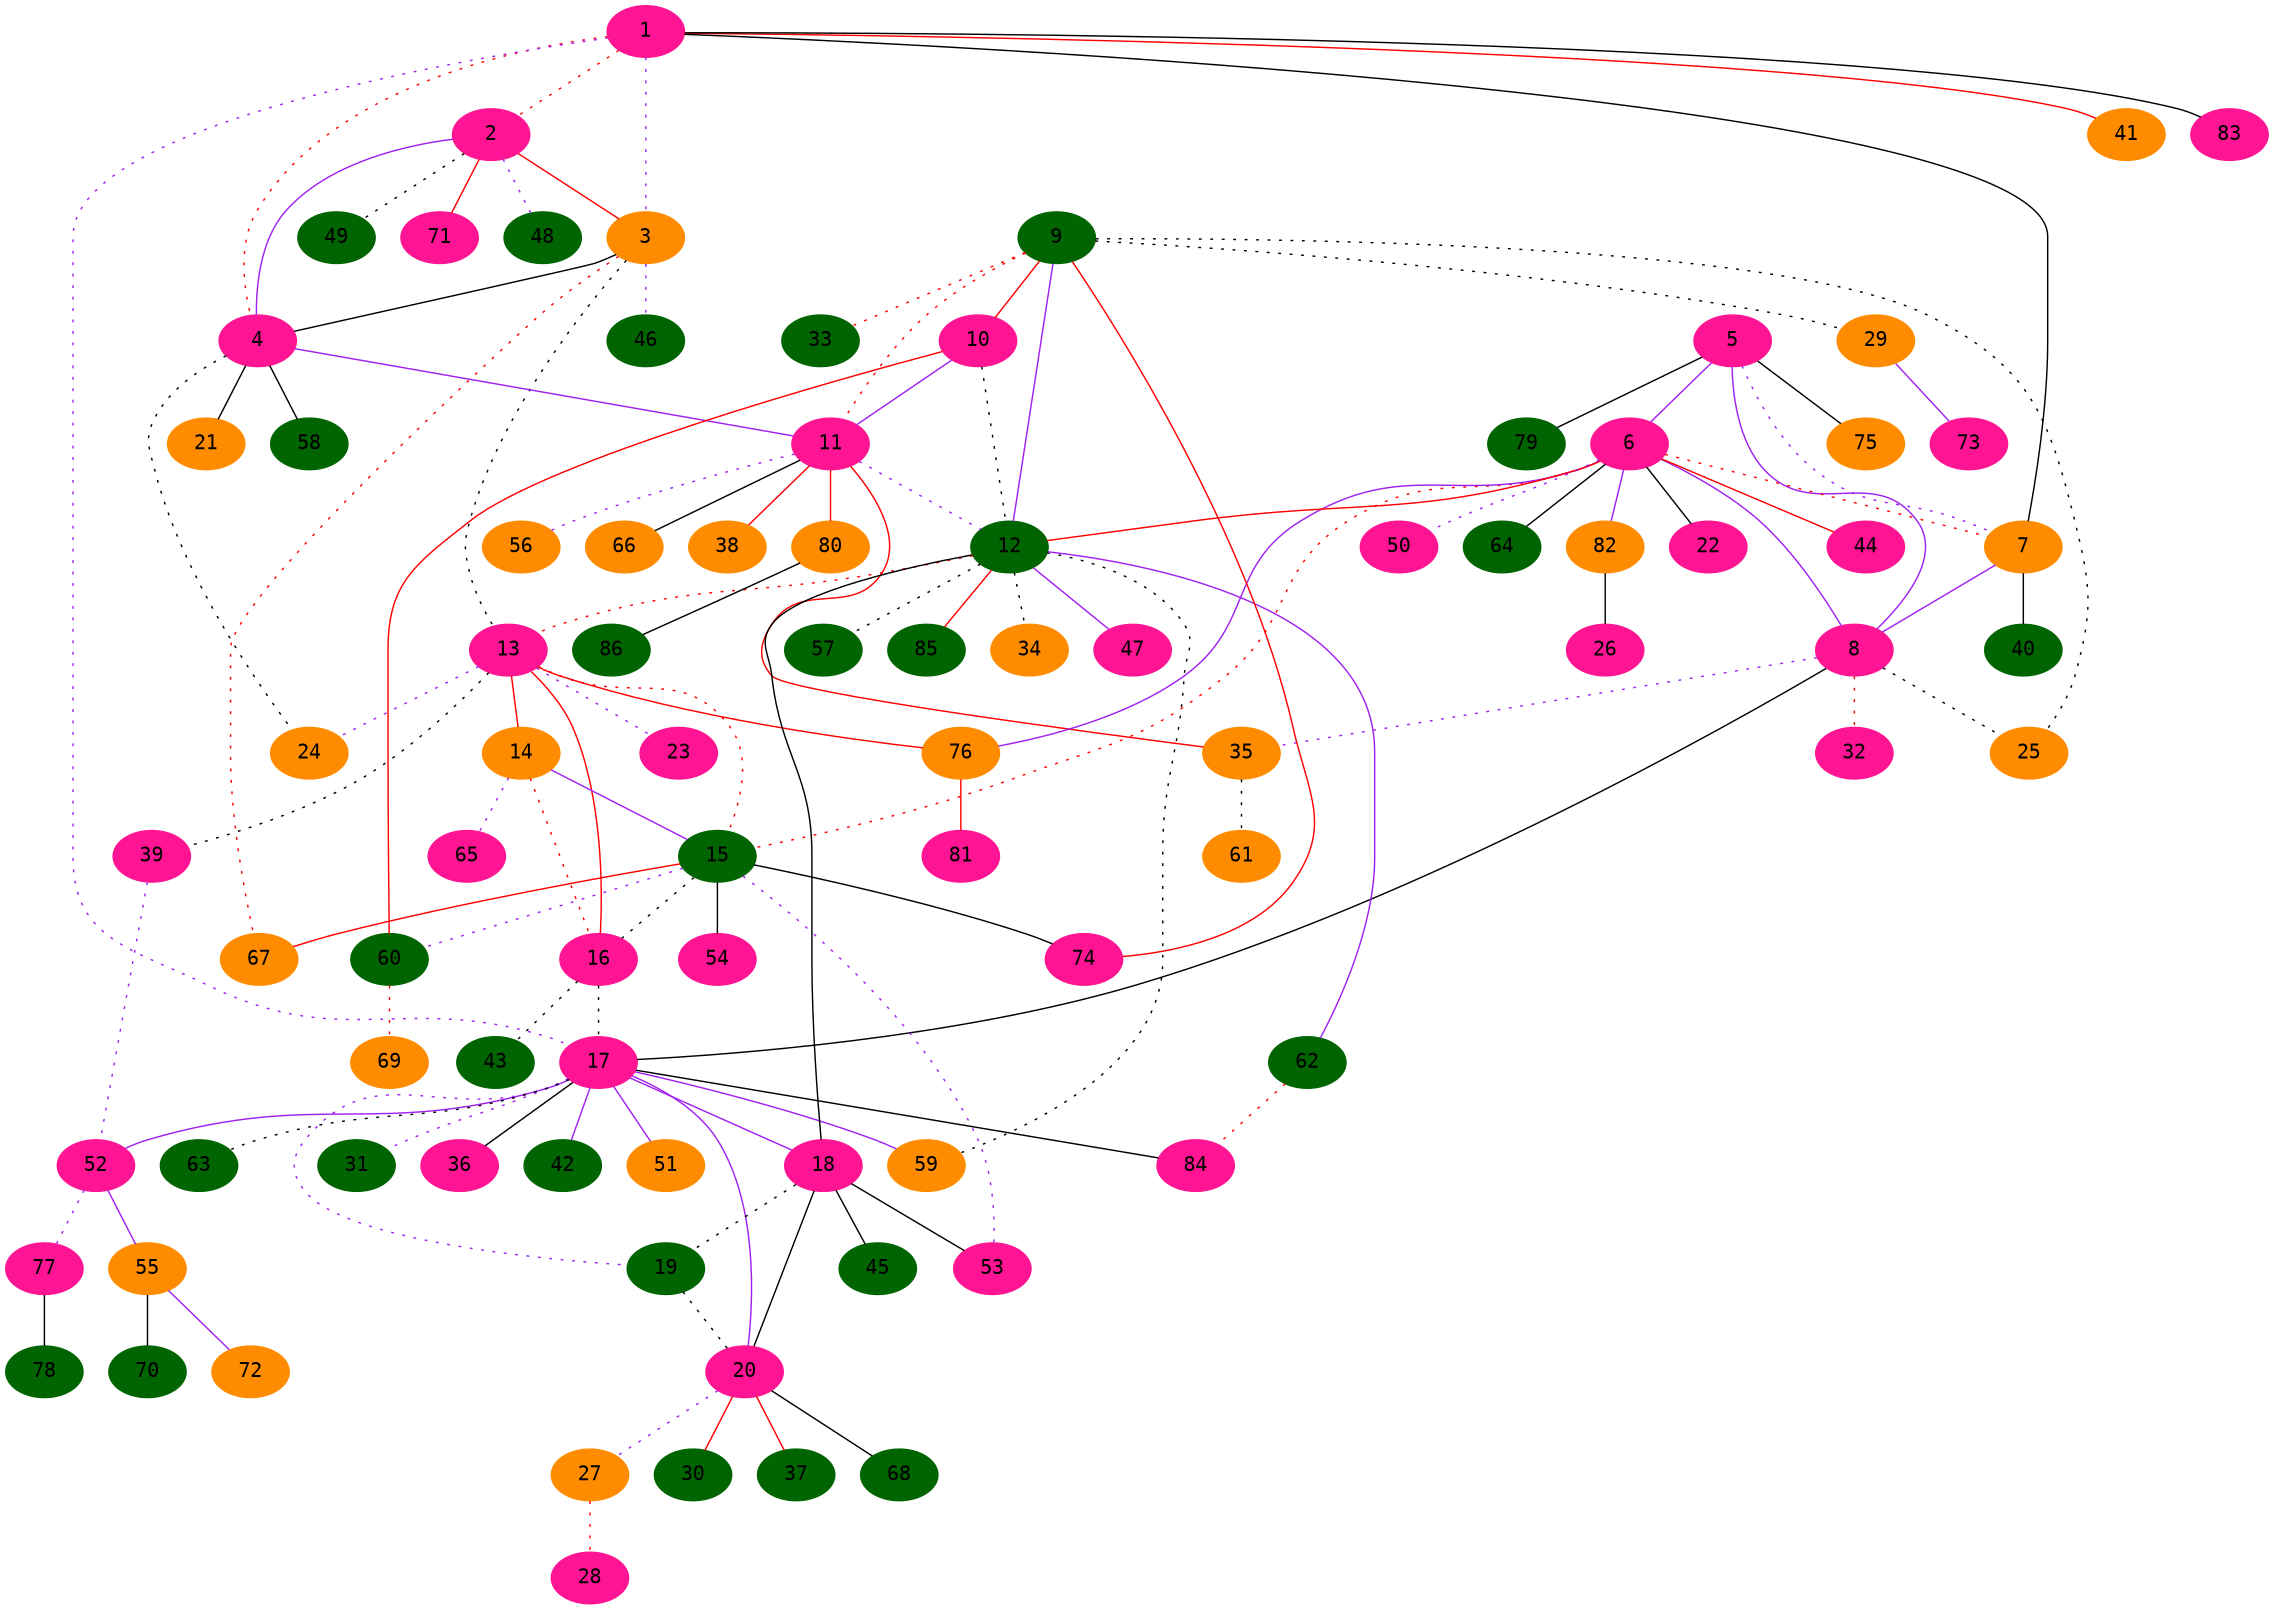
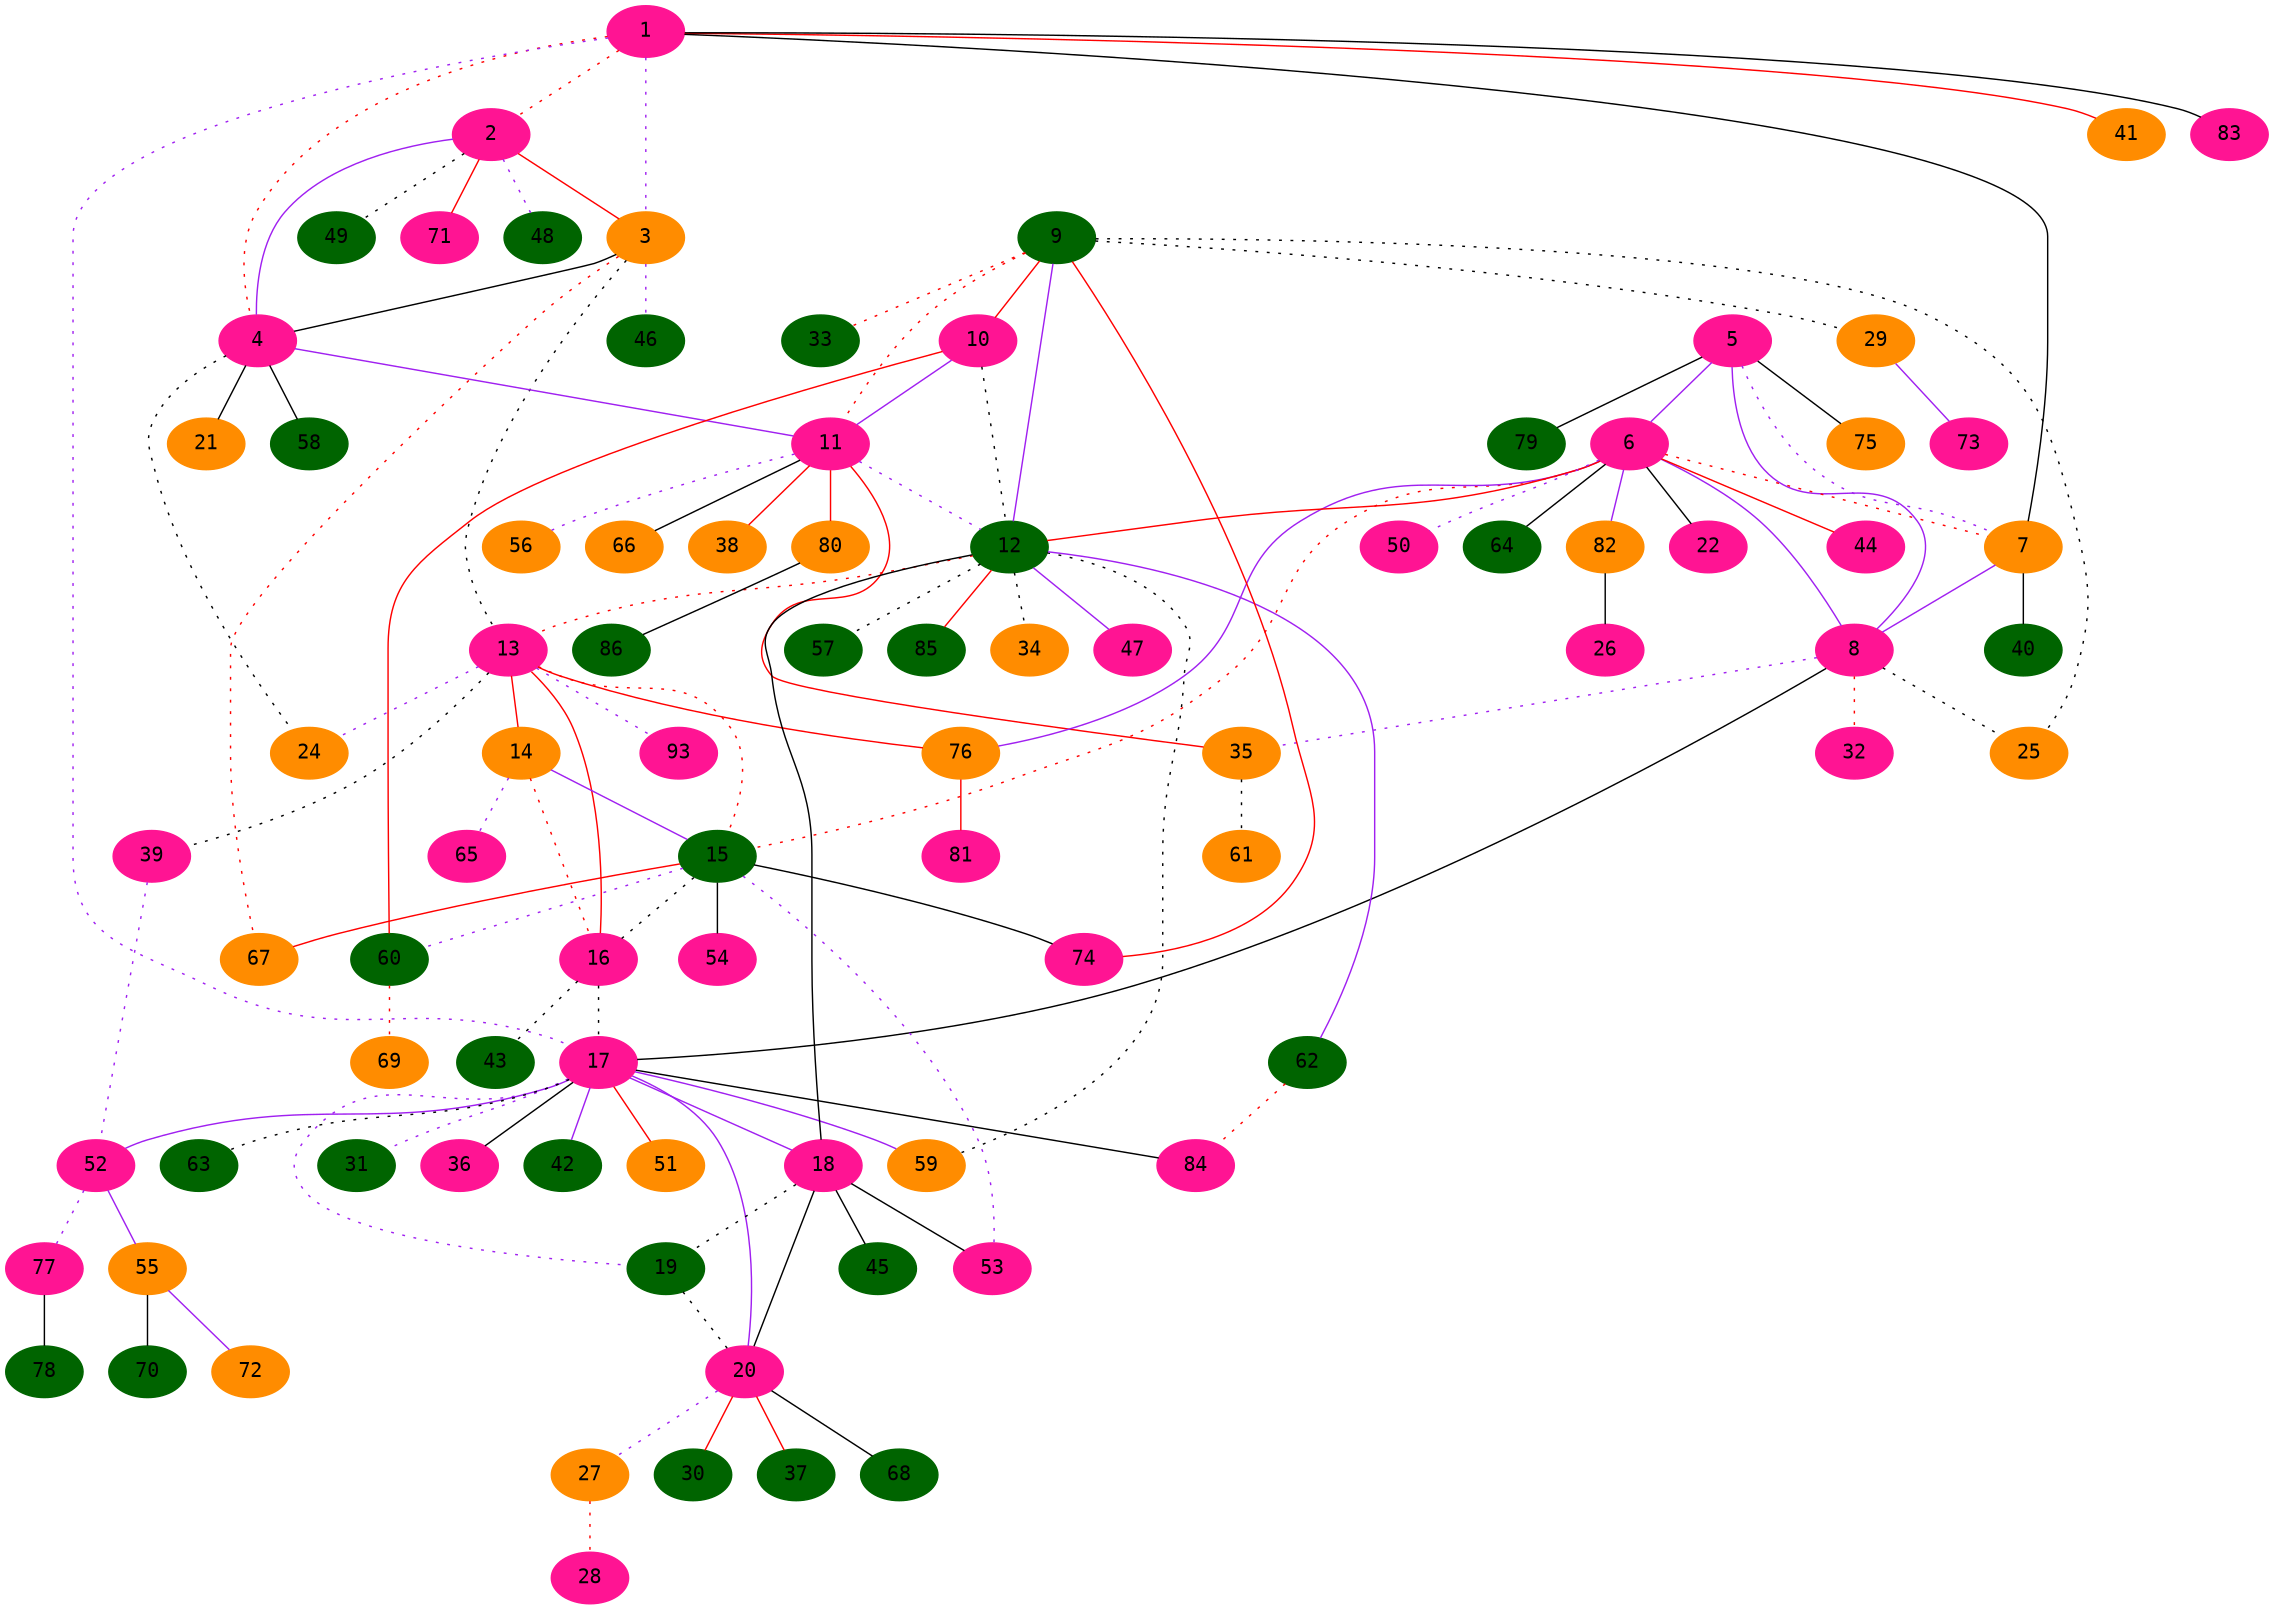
node "23": label "23" -> "93"
edge "17" -- "51": color purple -> red
